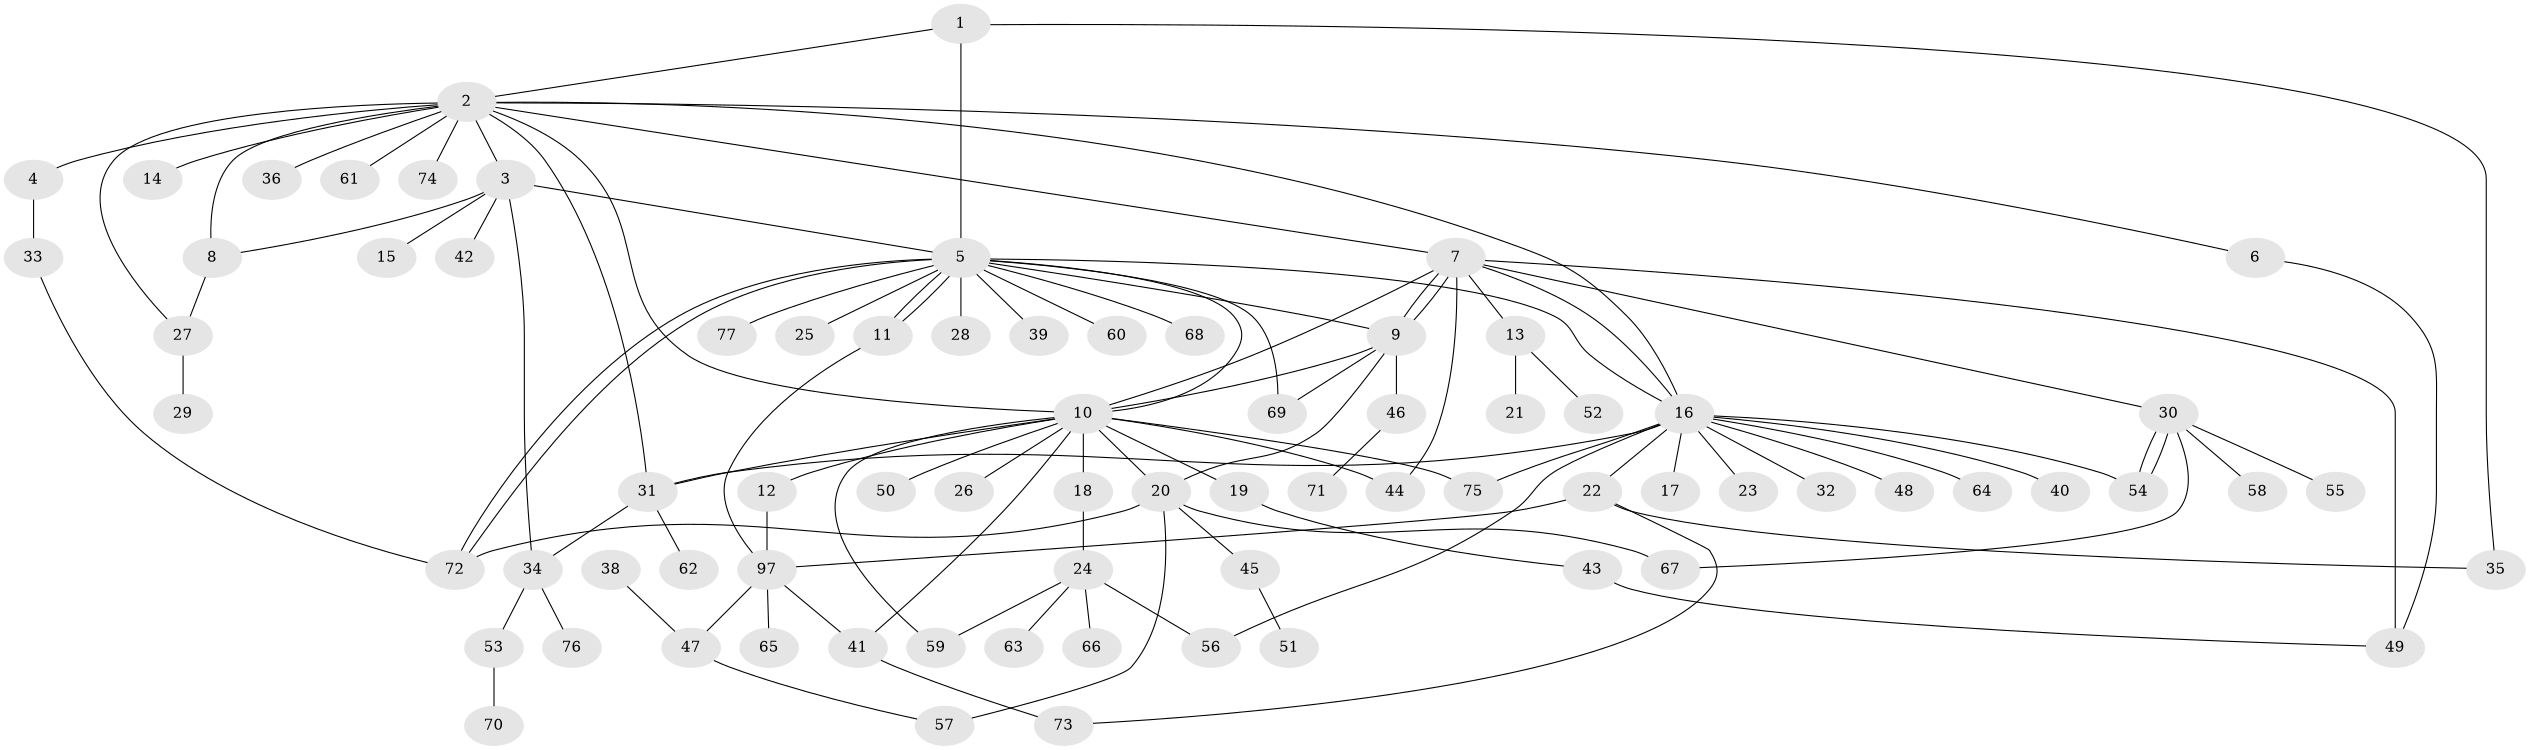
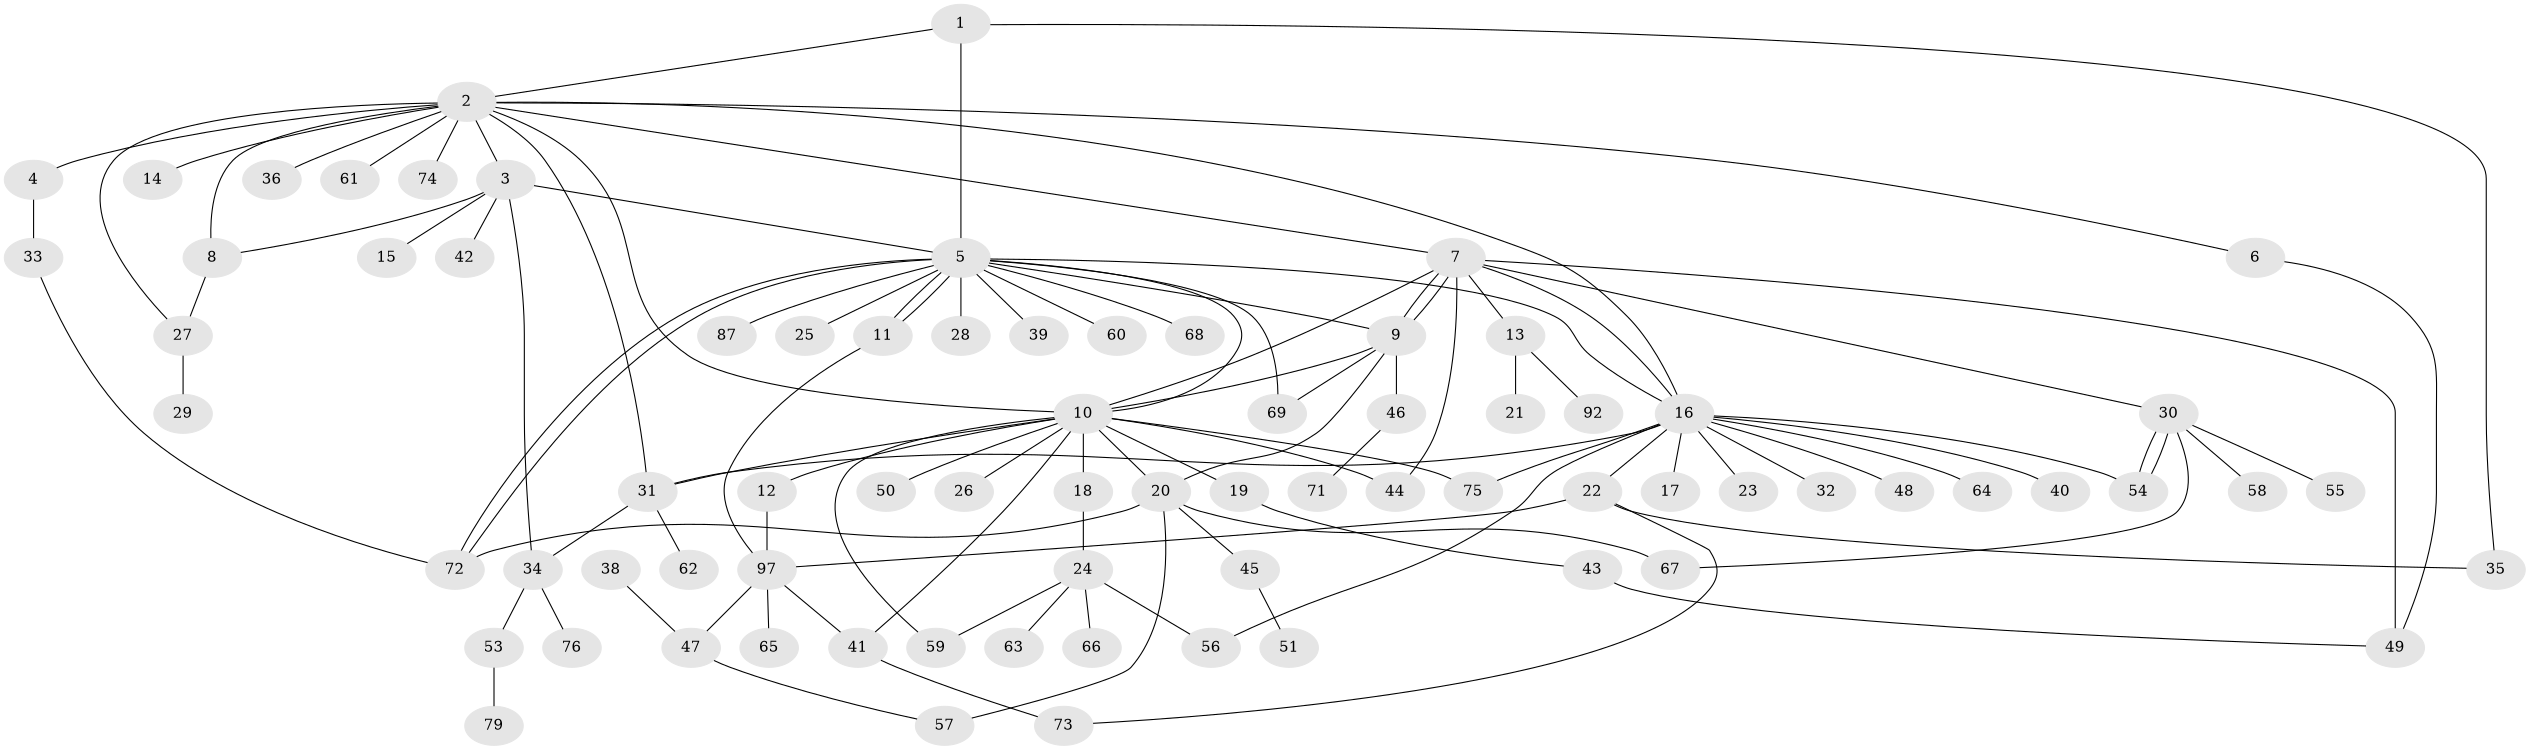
node "77": label "77" -> "87"
node "52": label "52" -> "92"
node "70": label "70" -> "79"
